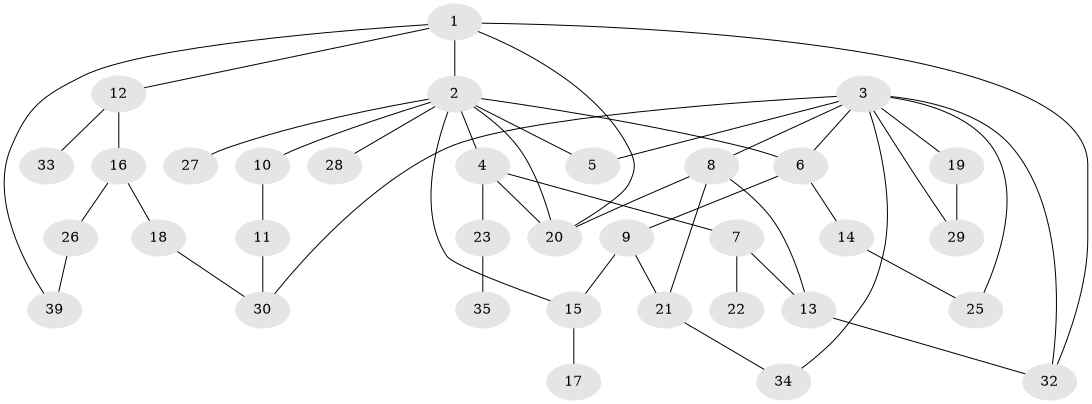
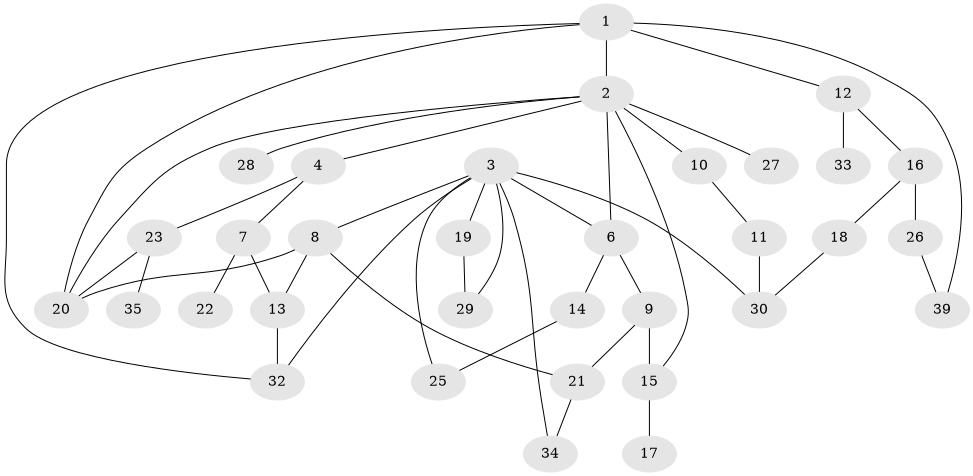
node "5": removed
edge "4" -- "20": now "23" -- "20"
